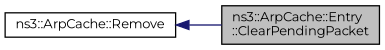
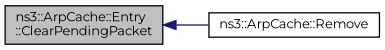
edge "ns3::ArpCache::Entry ::ClearPendingPacket" -> "ns3::ArpCache::Remove": reversed
